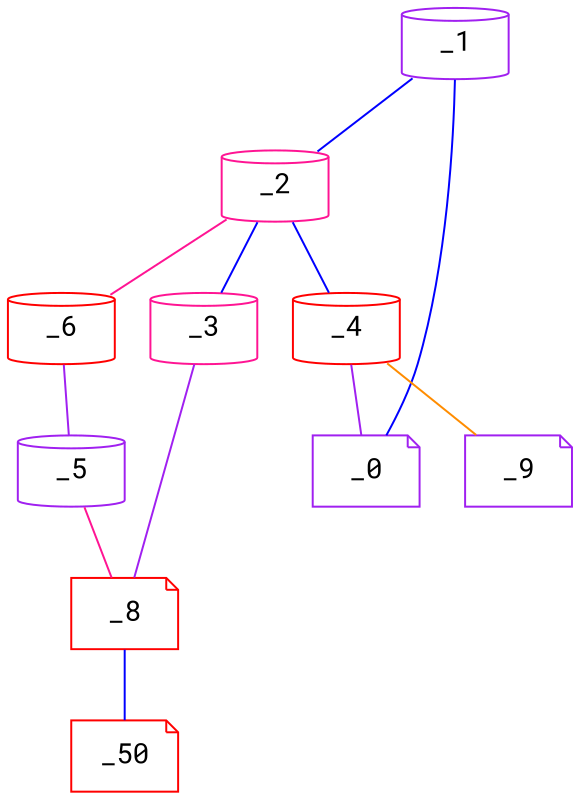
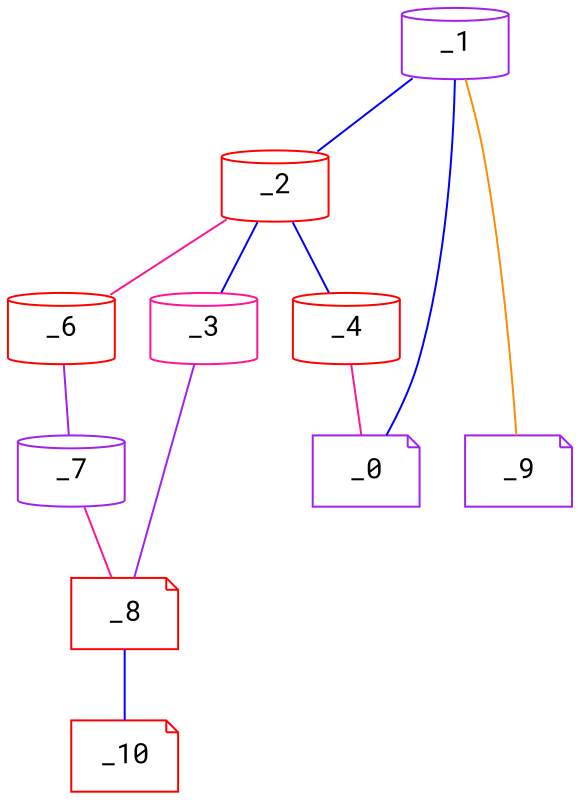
node "_2": color deeppink -> red
edge "_4" -- "_9": now "_1" -- "_9"
edge "_4" -- "_0": color purple -> deeppink
node "_5": label "_5" -> "_7"
node "_50": label "_50" -> "_10"
